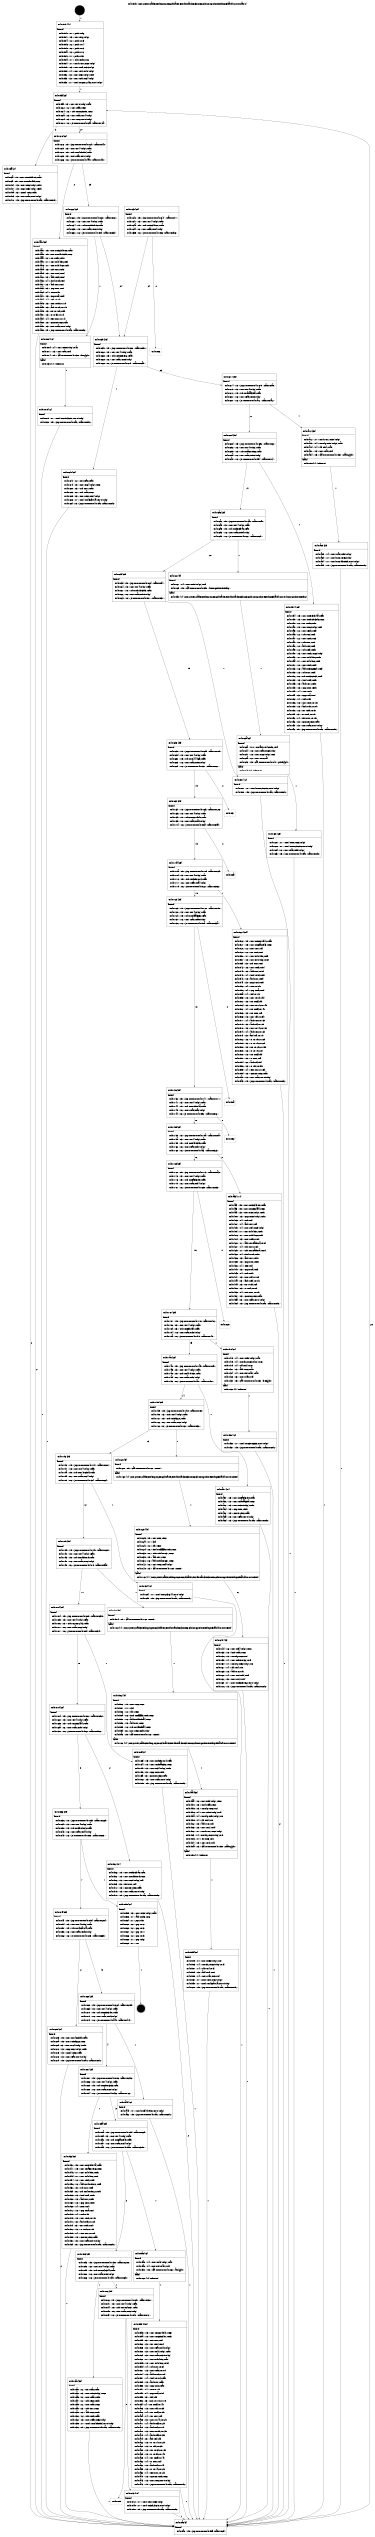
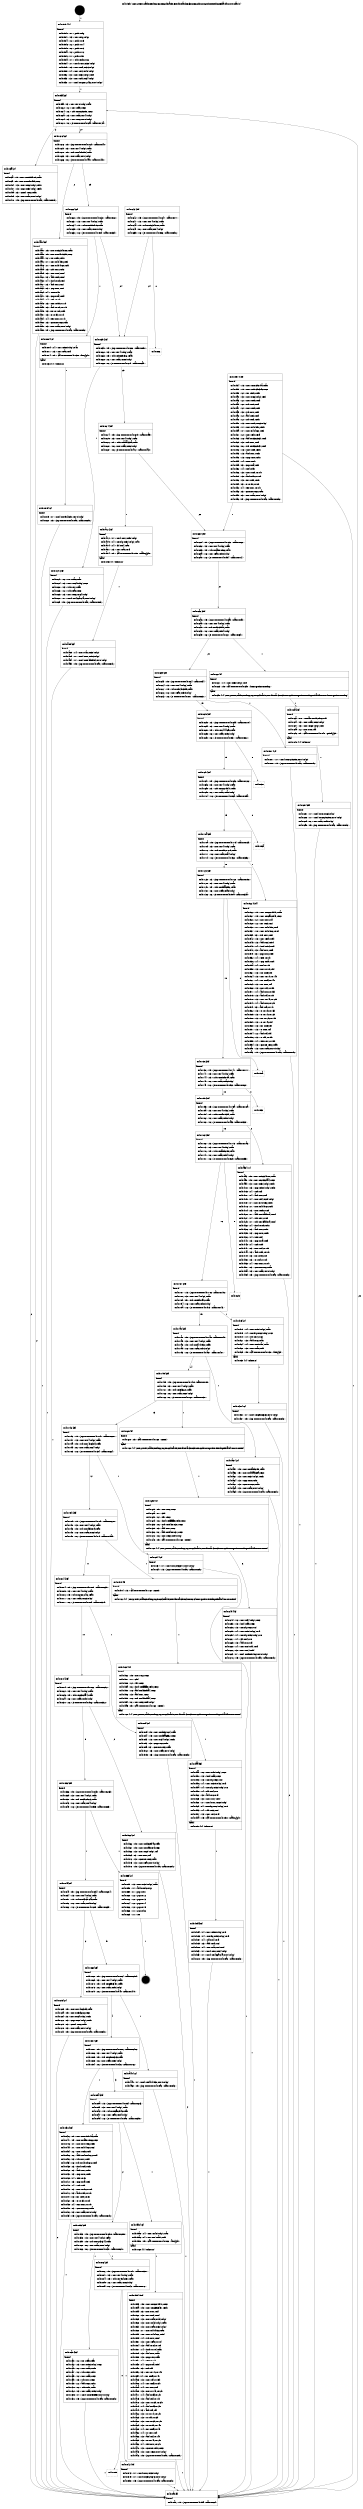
edge "0x40168d [25]" -> "0x401d94 [109]": reversed
